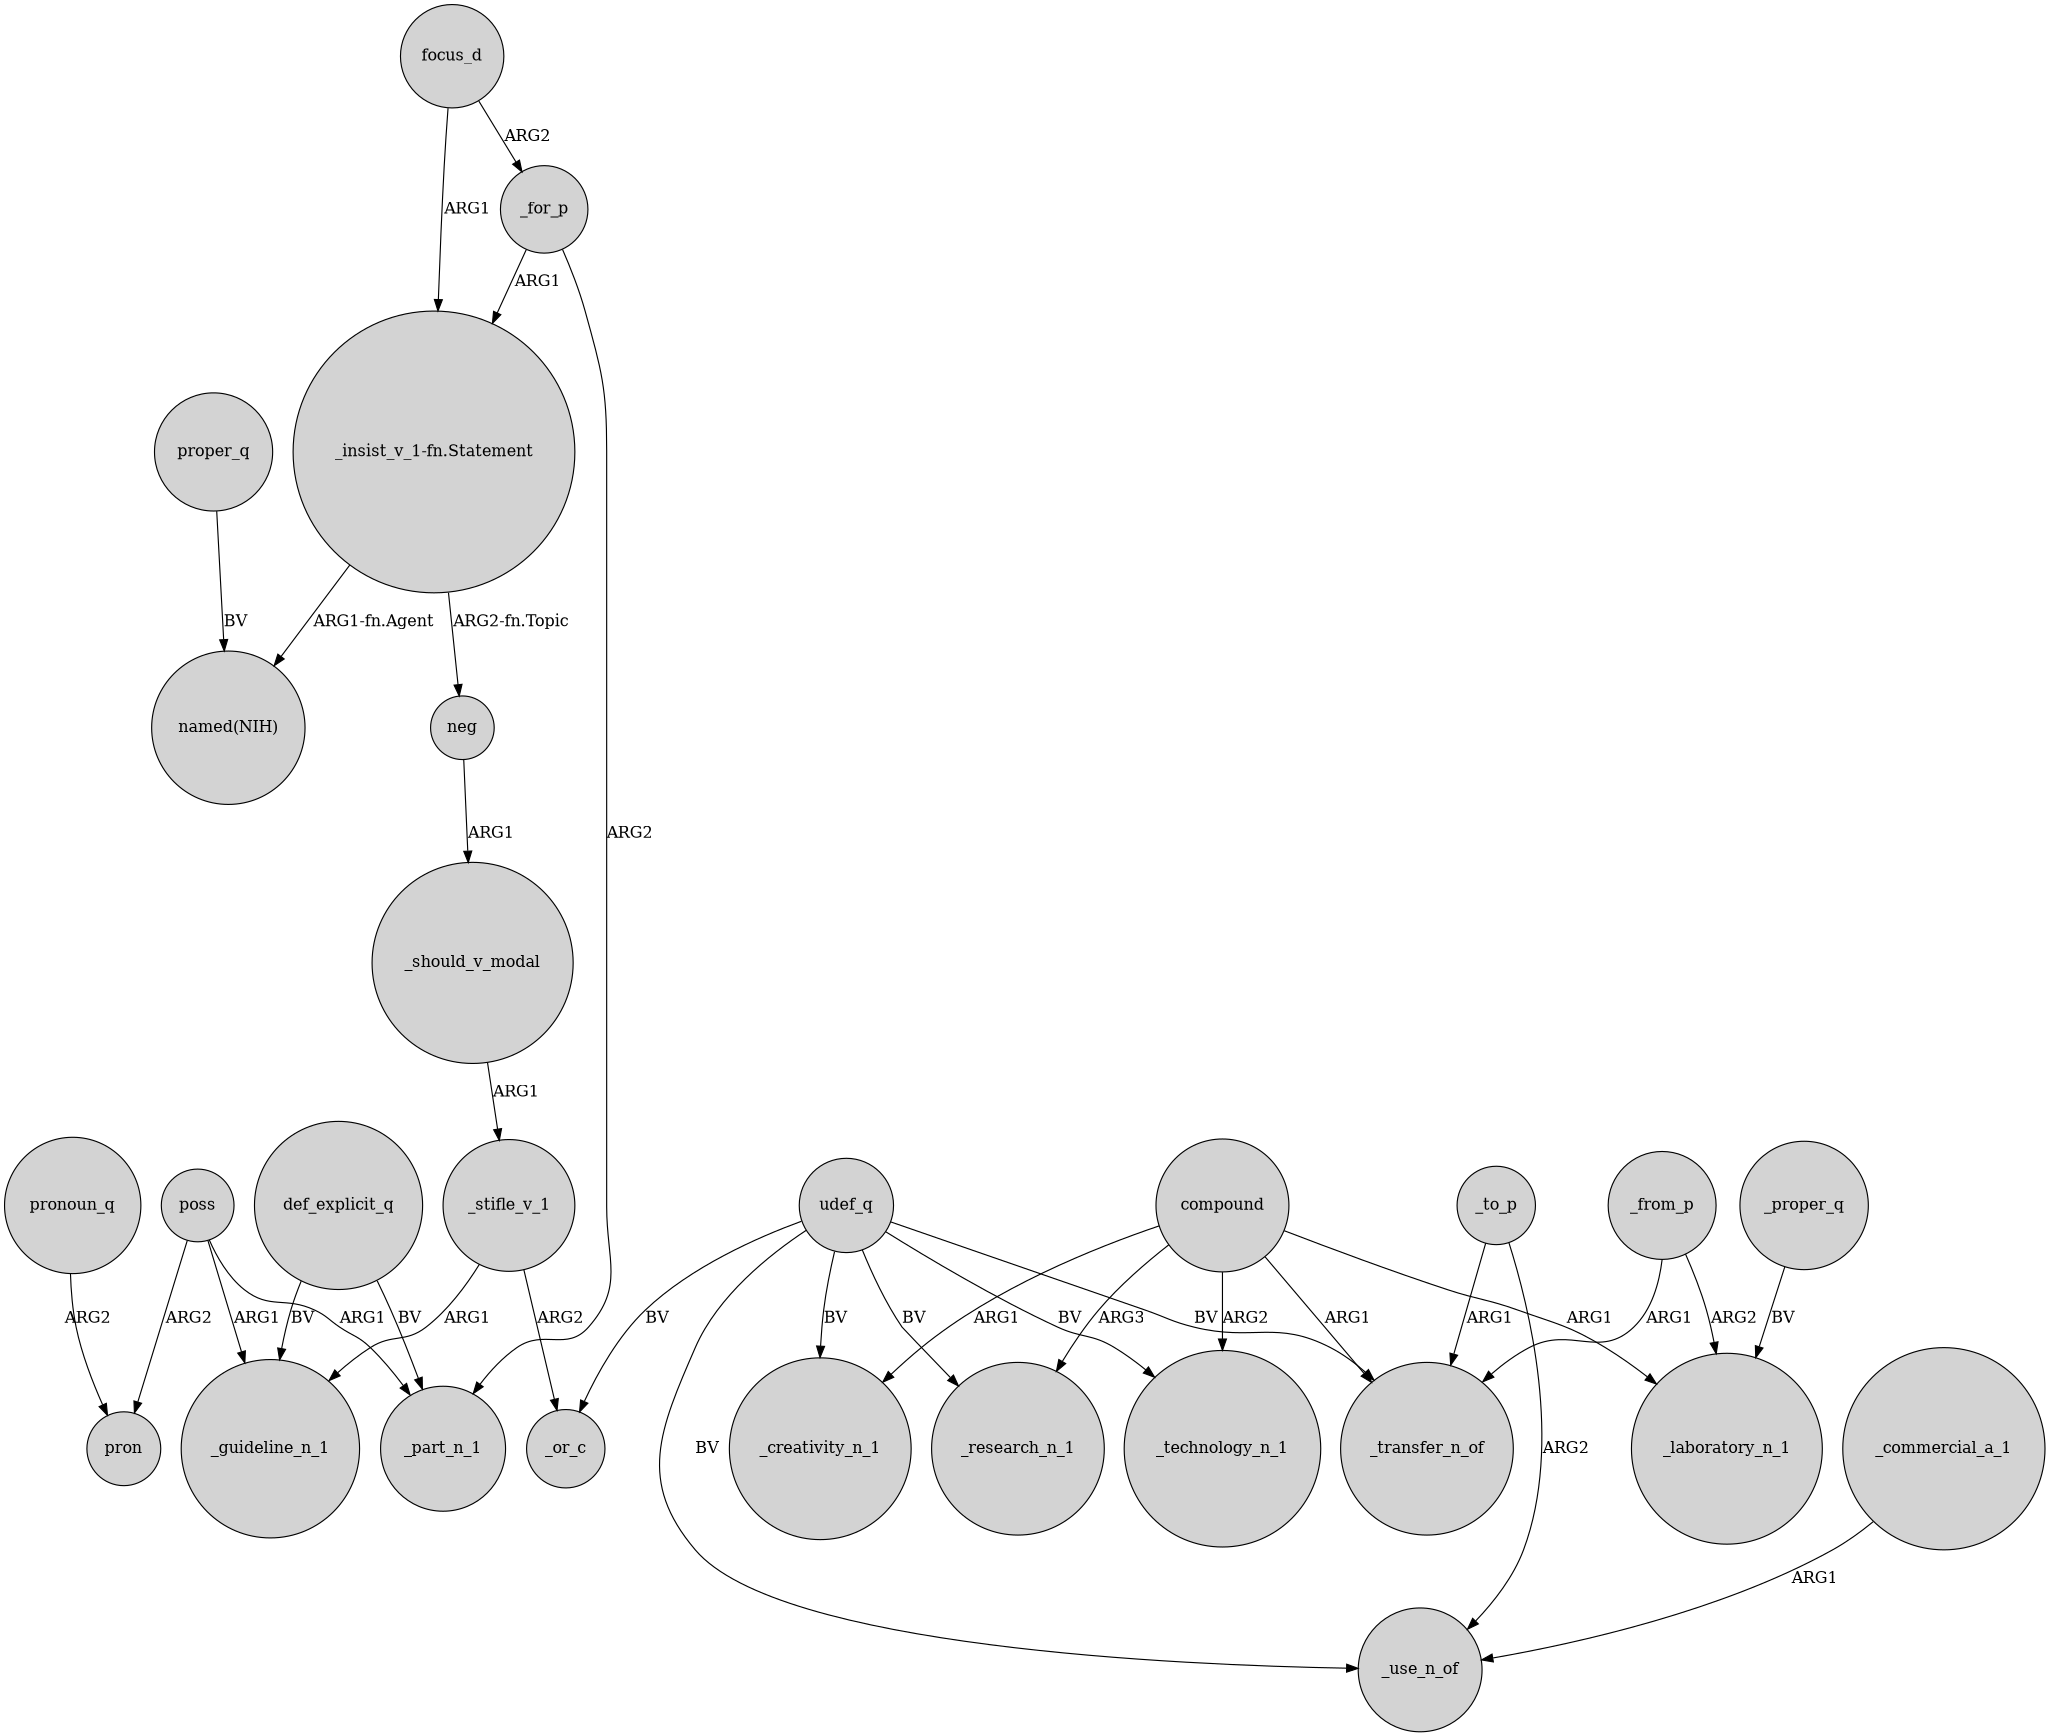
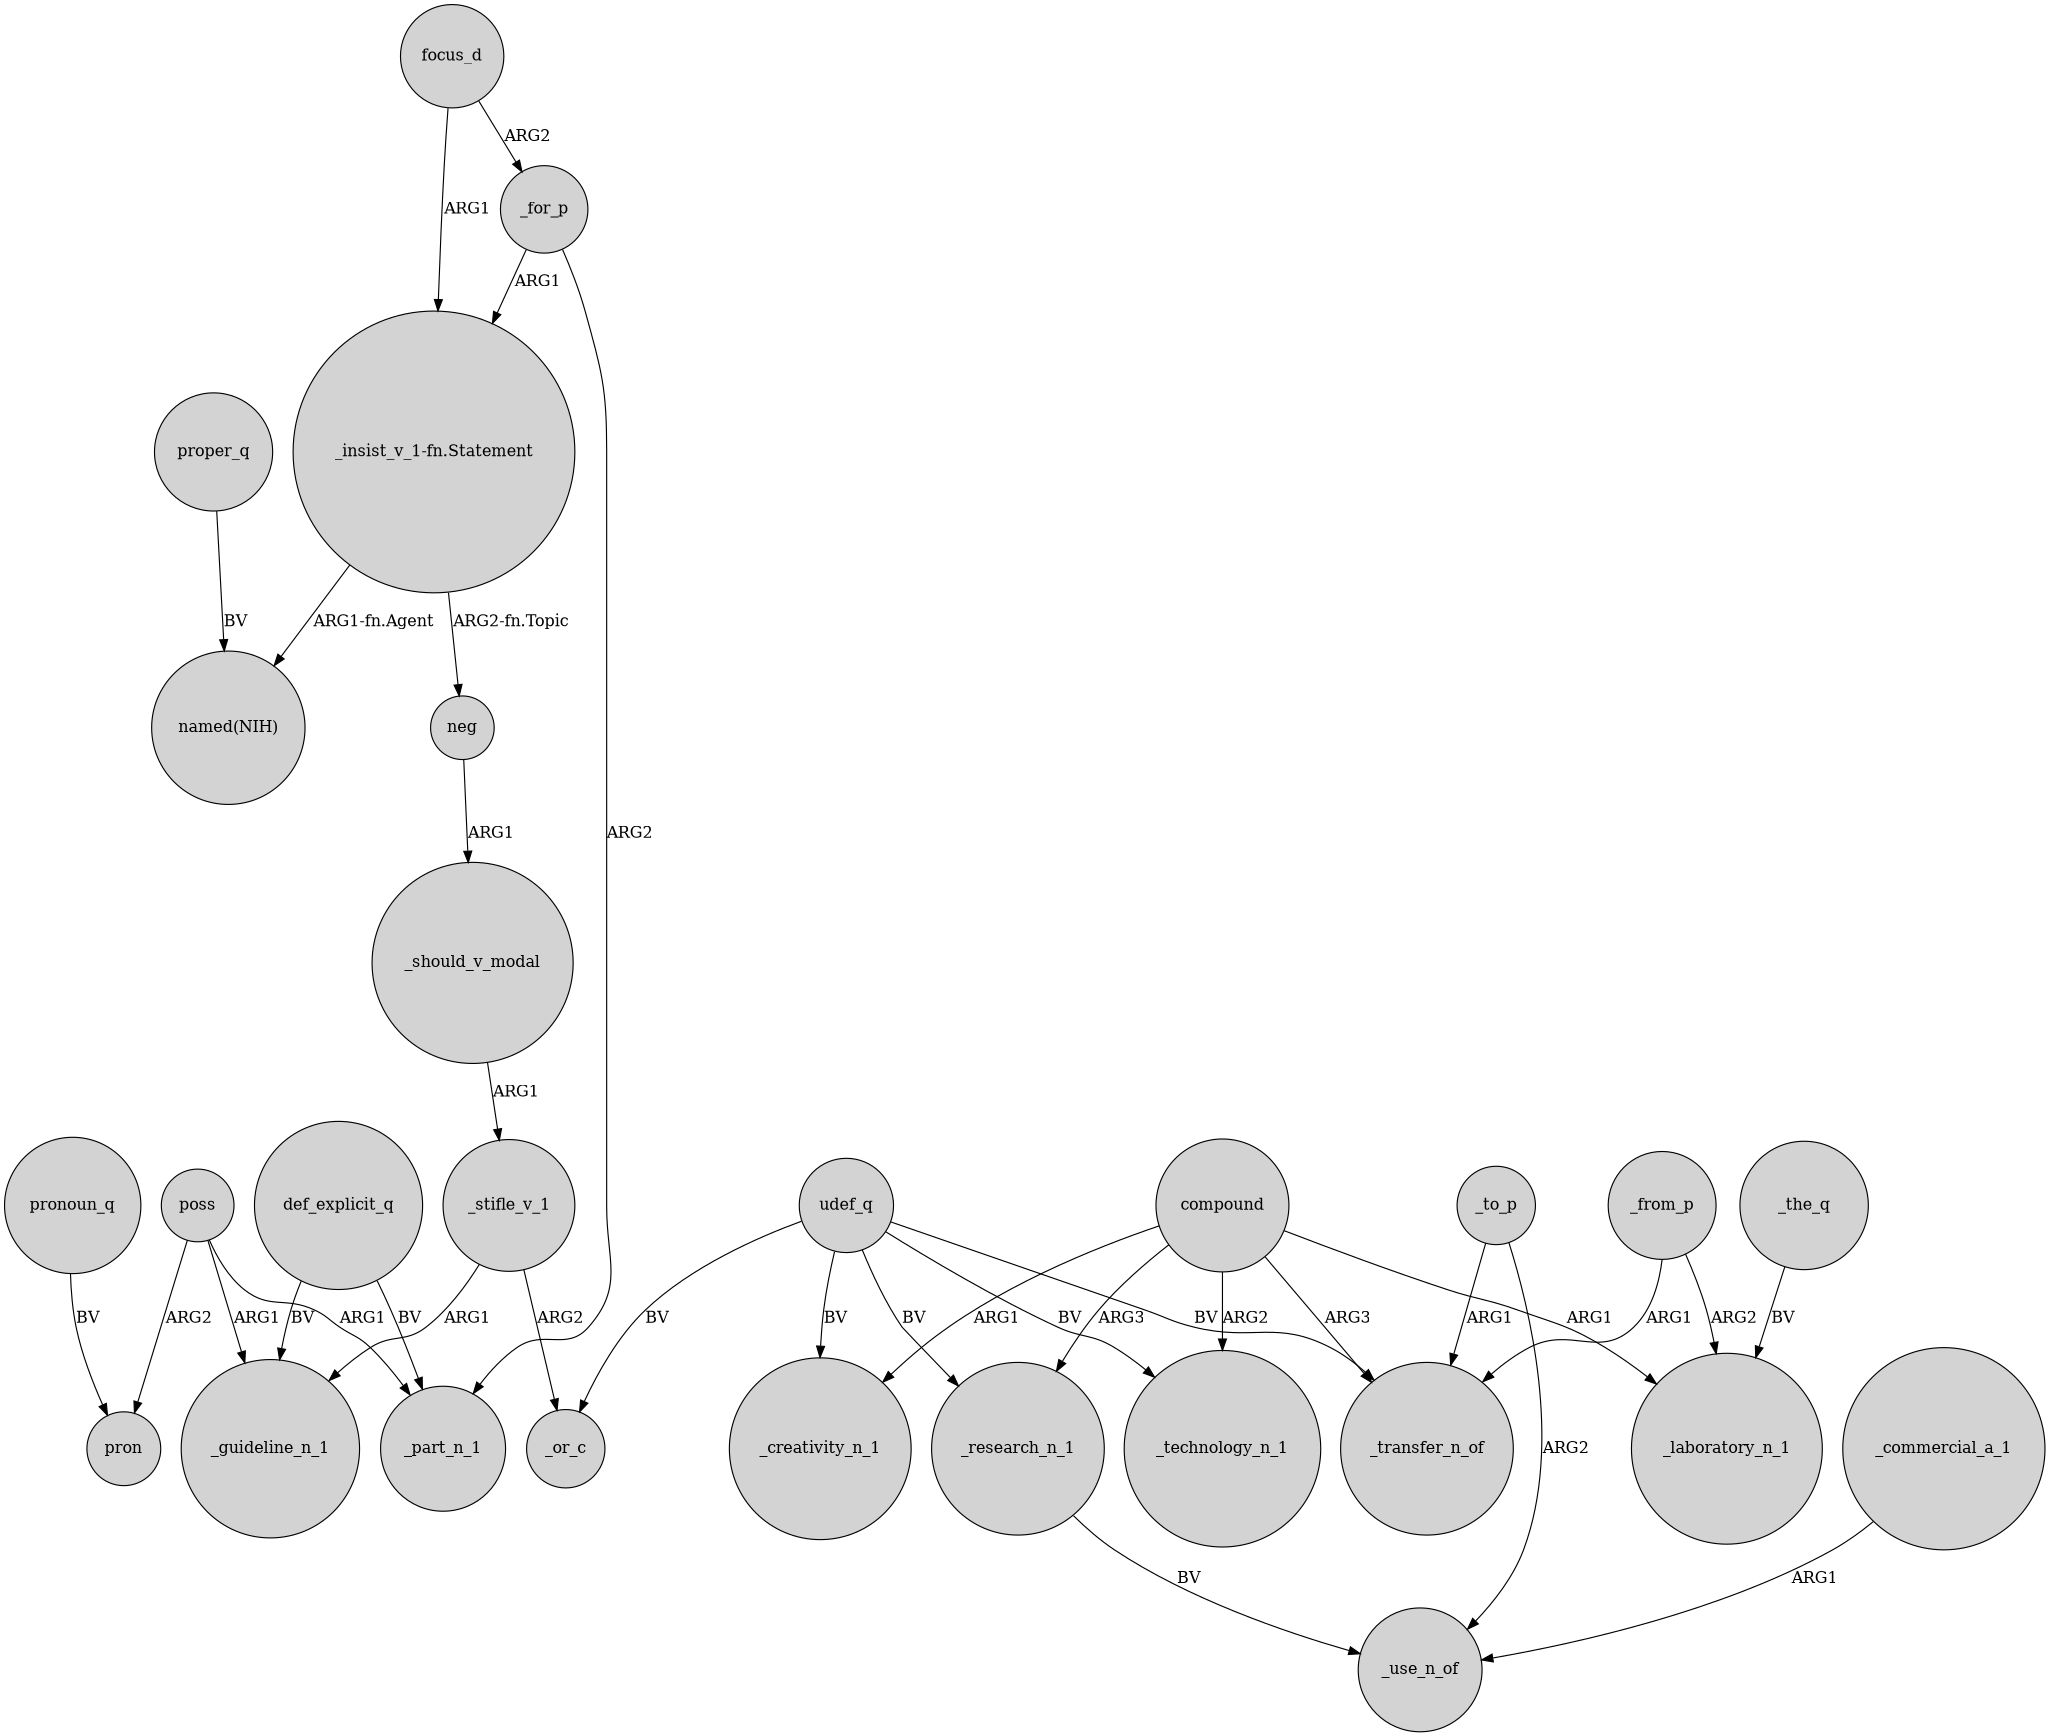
node "_proper_q": label "_proper_q" -> "_the_q"
edge "pronoun_q" -> "pron": label "ARG2" -> "BV"
edge "compound" -> "_transfer_n_of": label "ARG1" -> "ARG3"
edge "udef_q" -> "_use_n_of": now "_research_n_1" -> "_use_n_of"
